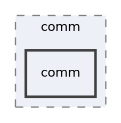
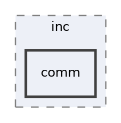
cluster "comm": label "comm" -> "inc"
